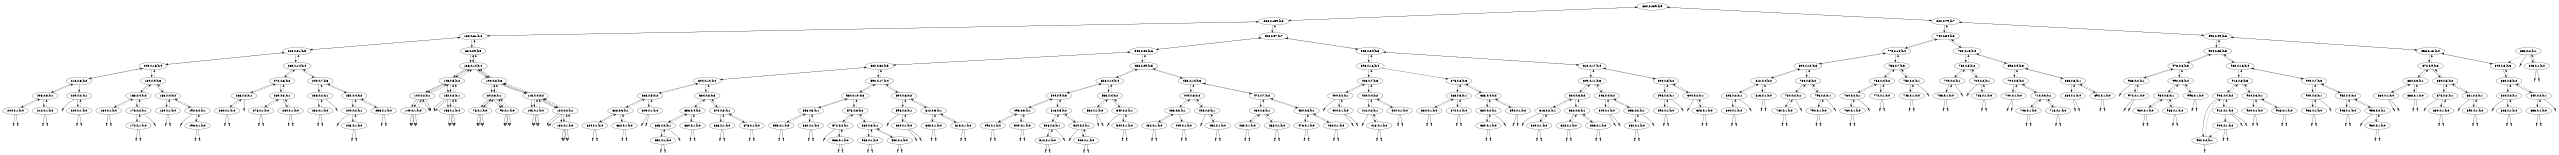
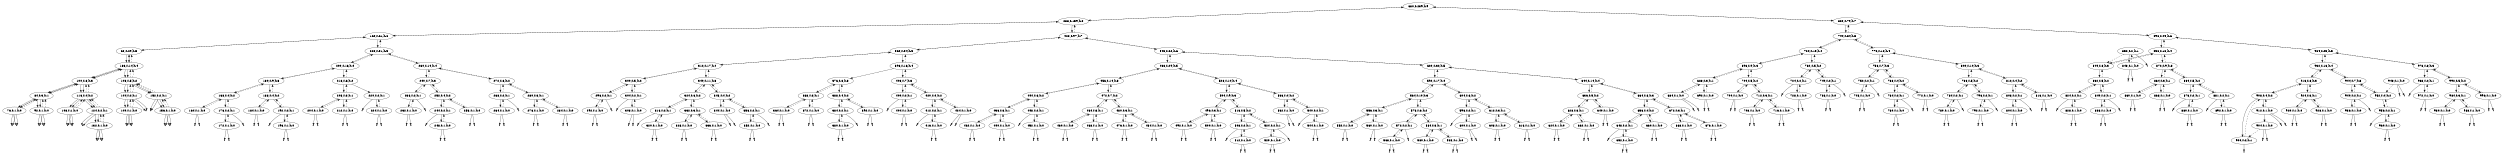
edge "952,s:4,h:2" -> "948,s:1,h:0": removed
edge "440,s:1,h:0" -> "436,s:3,h:1": added
